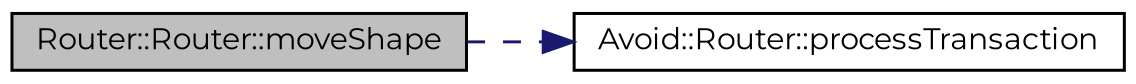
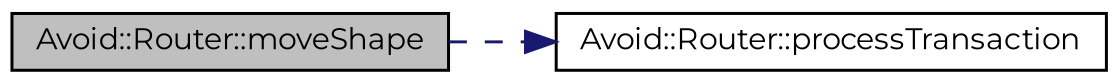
node "Router::Router::moveShape": label "Router::Router::moveShape" -> "Avoid::Router::moveShape"
